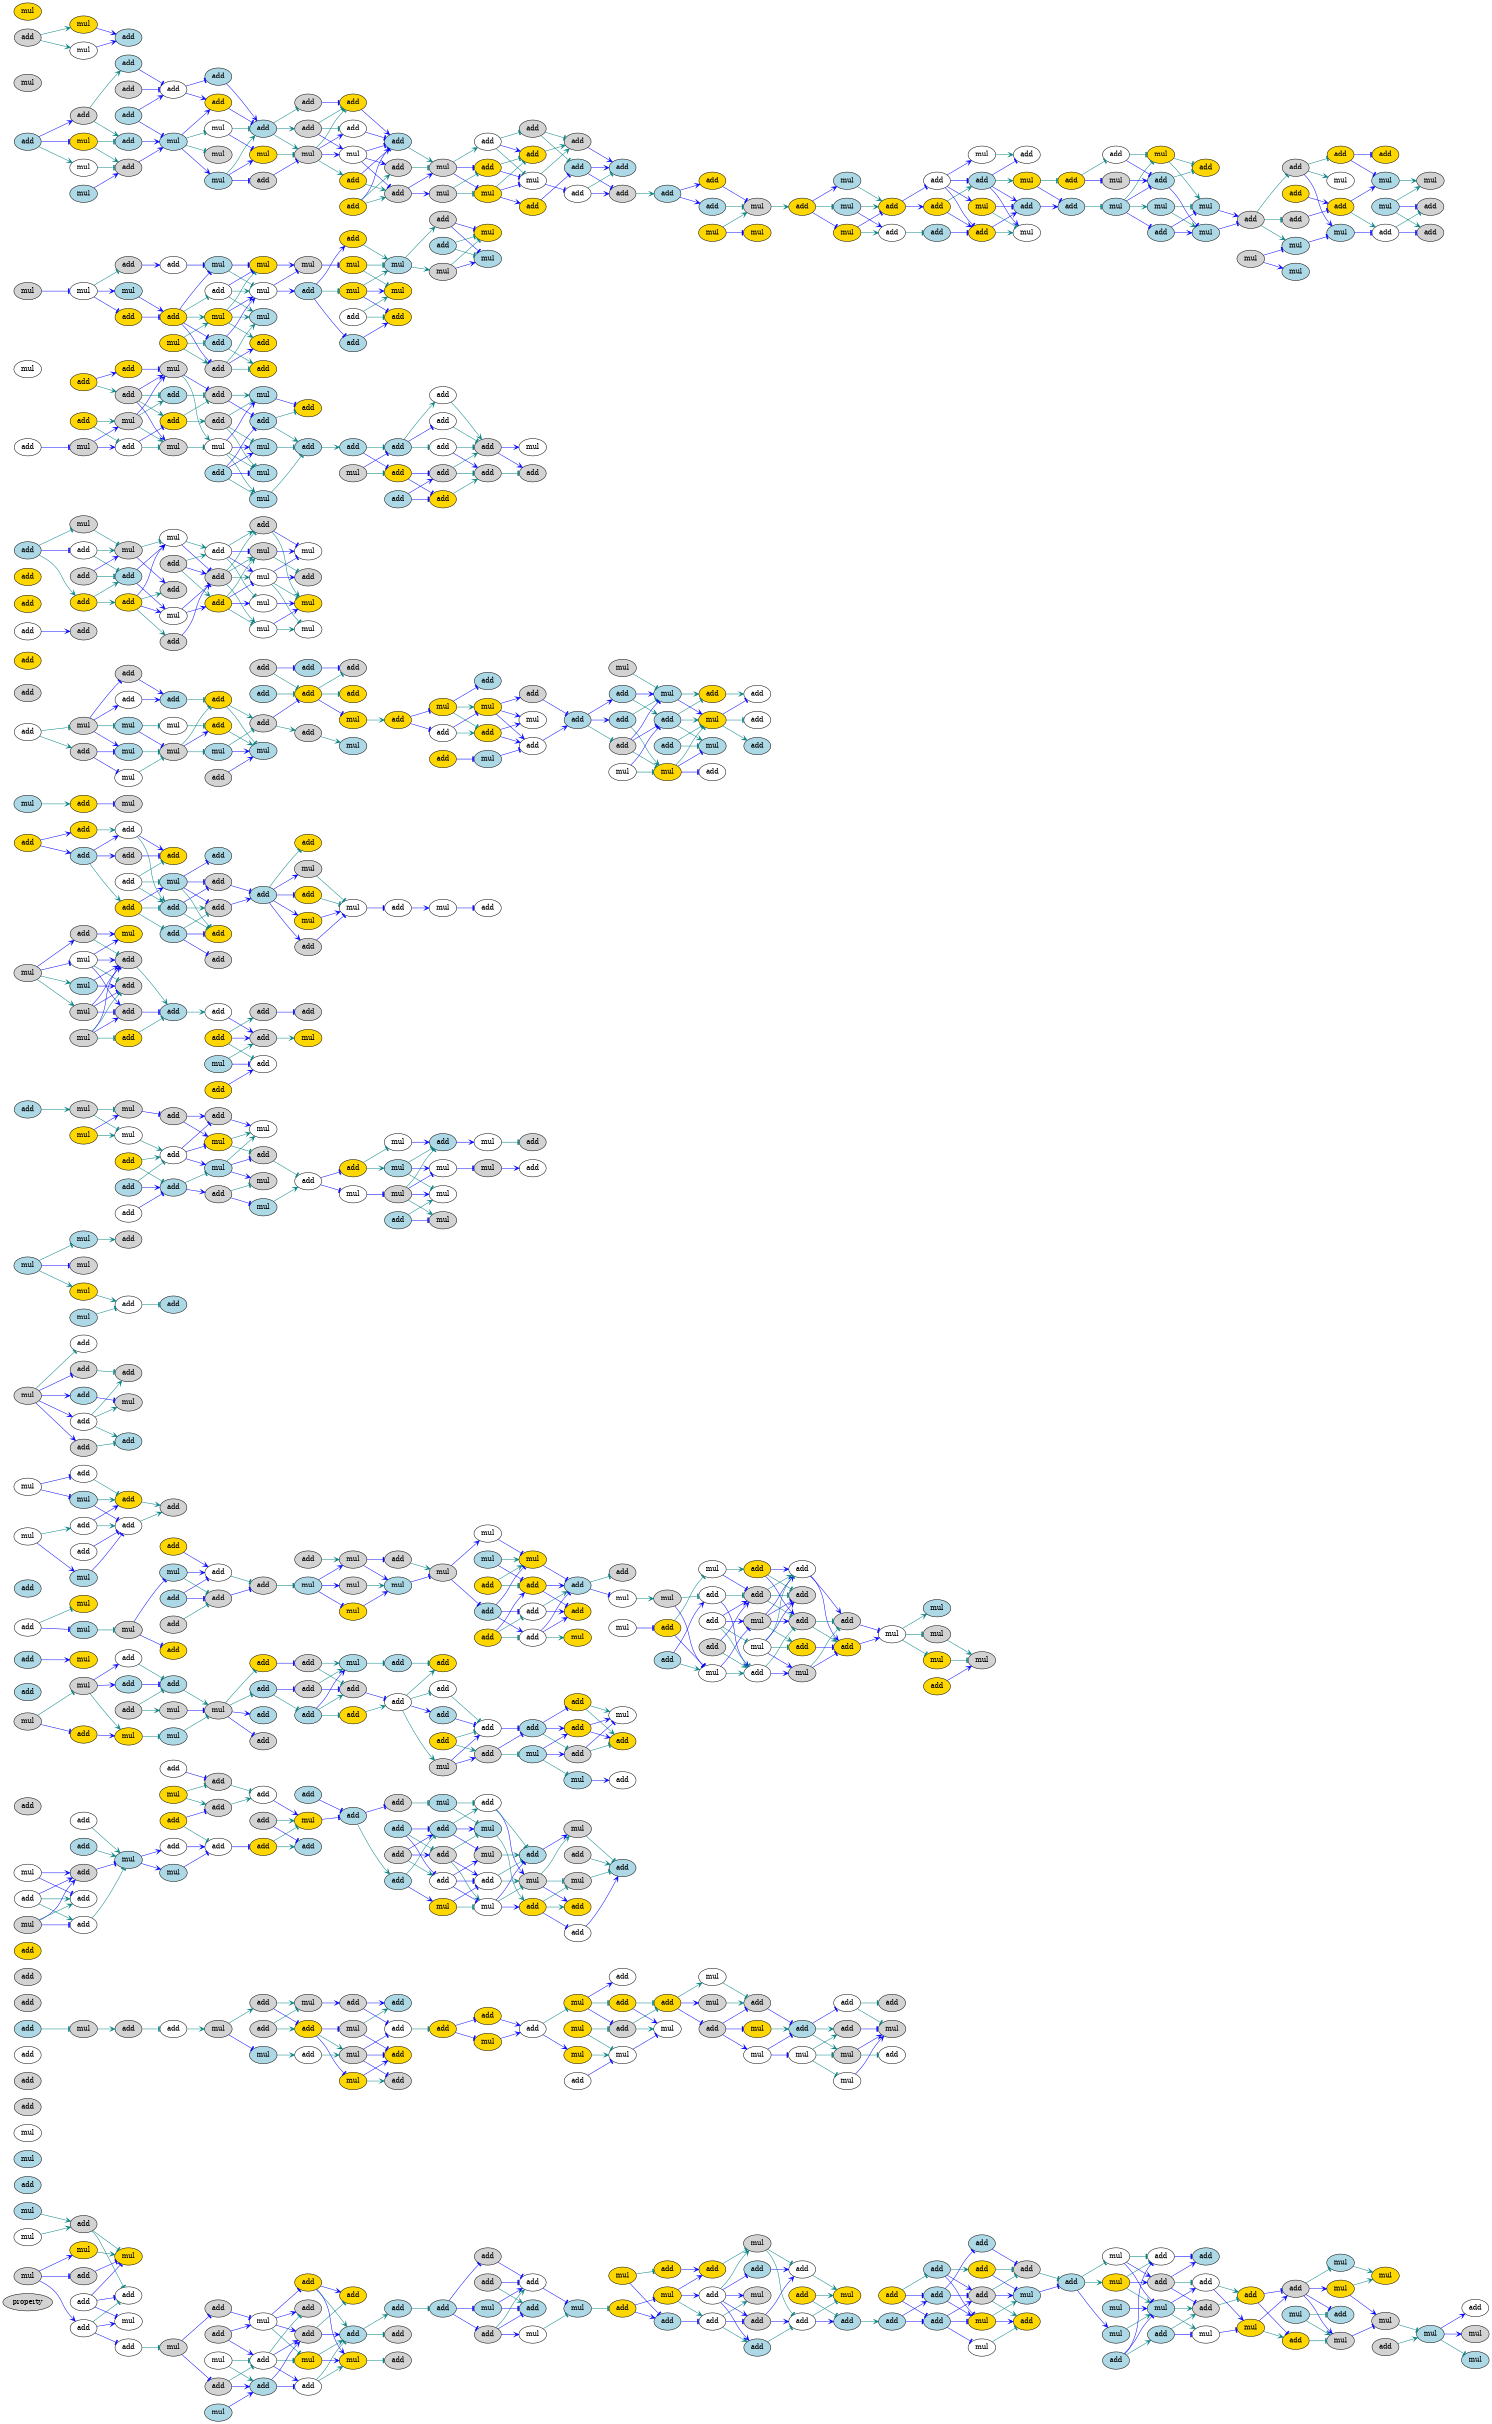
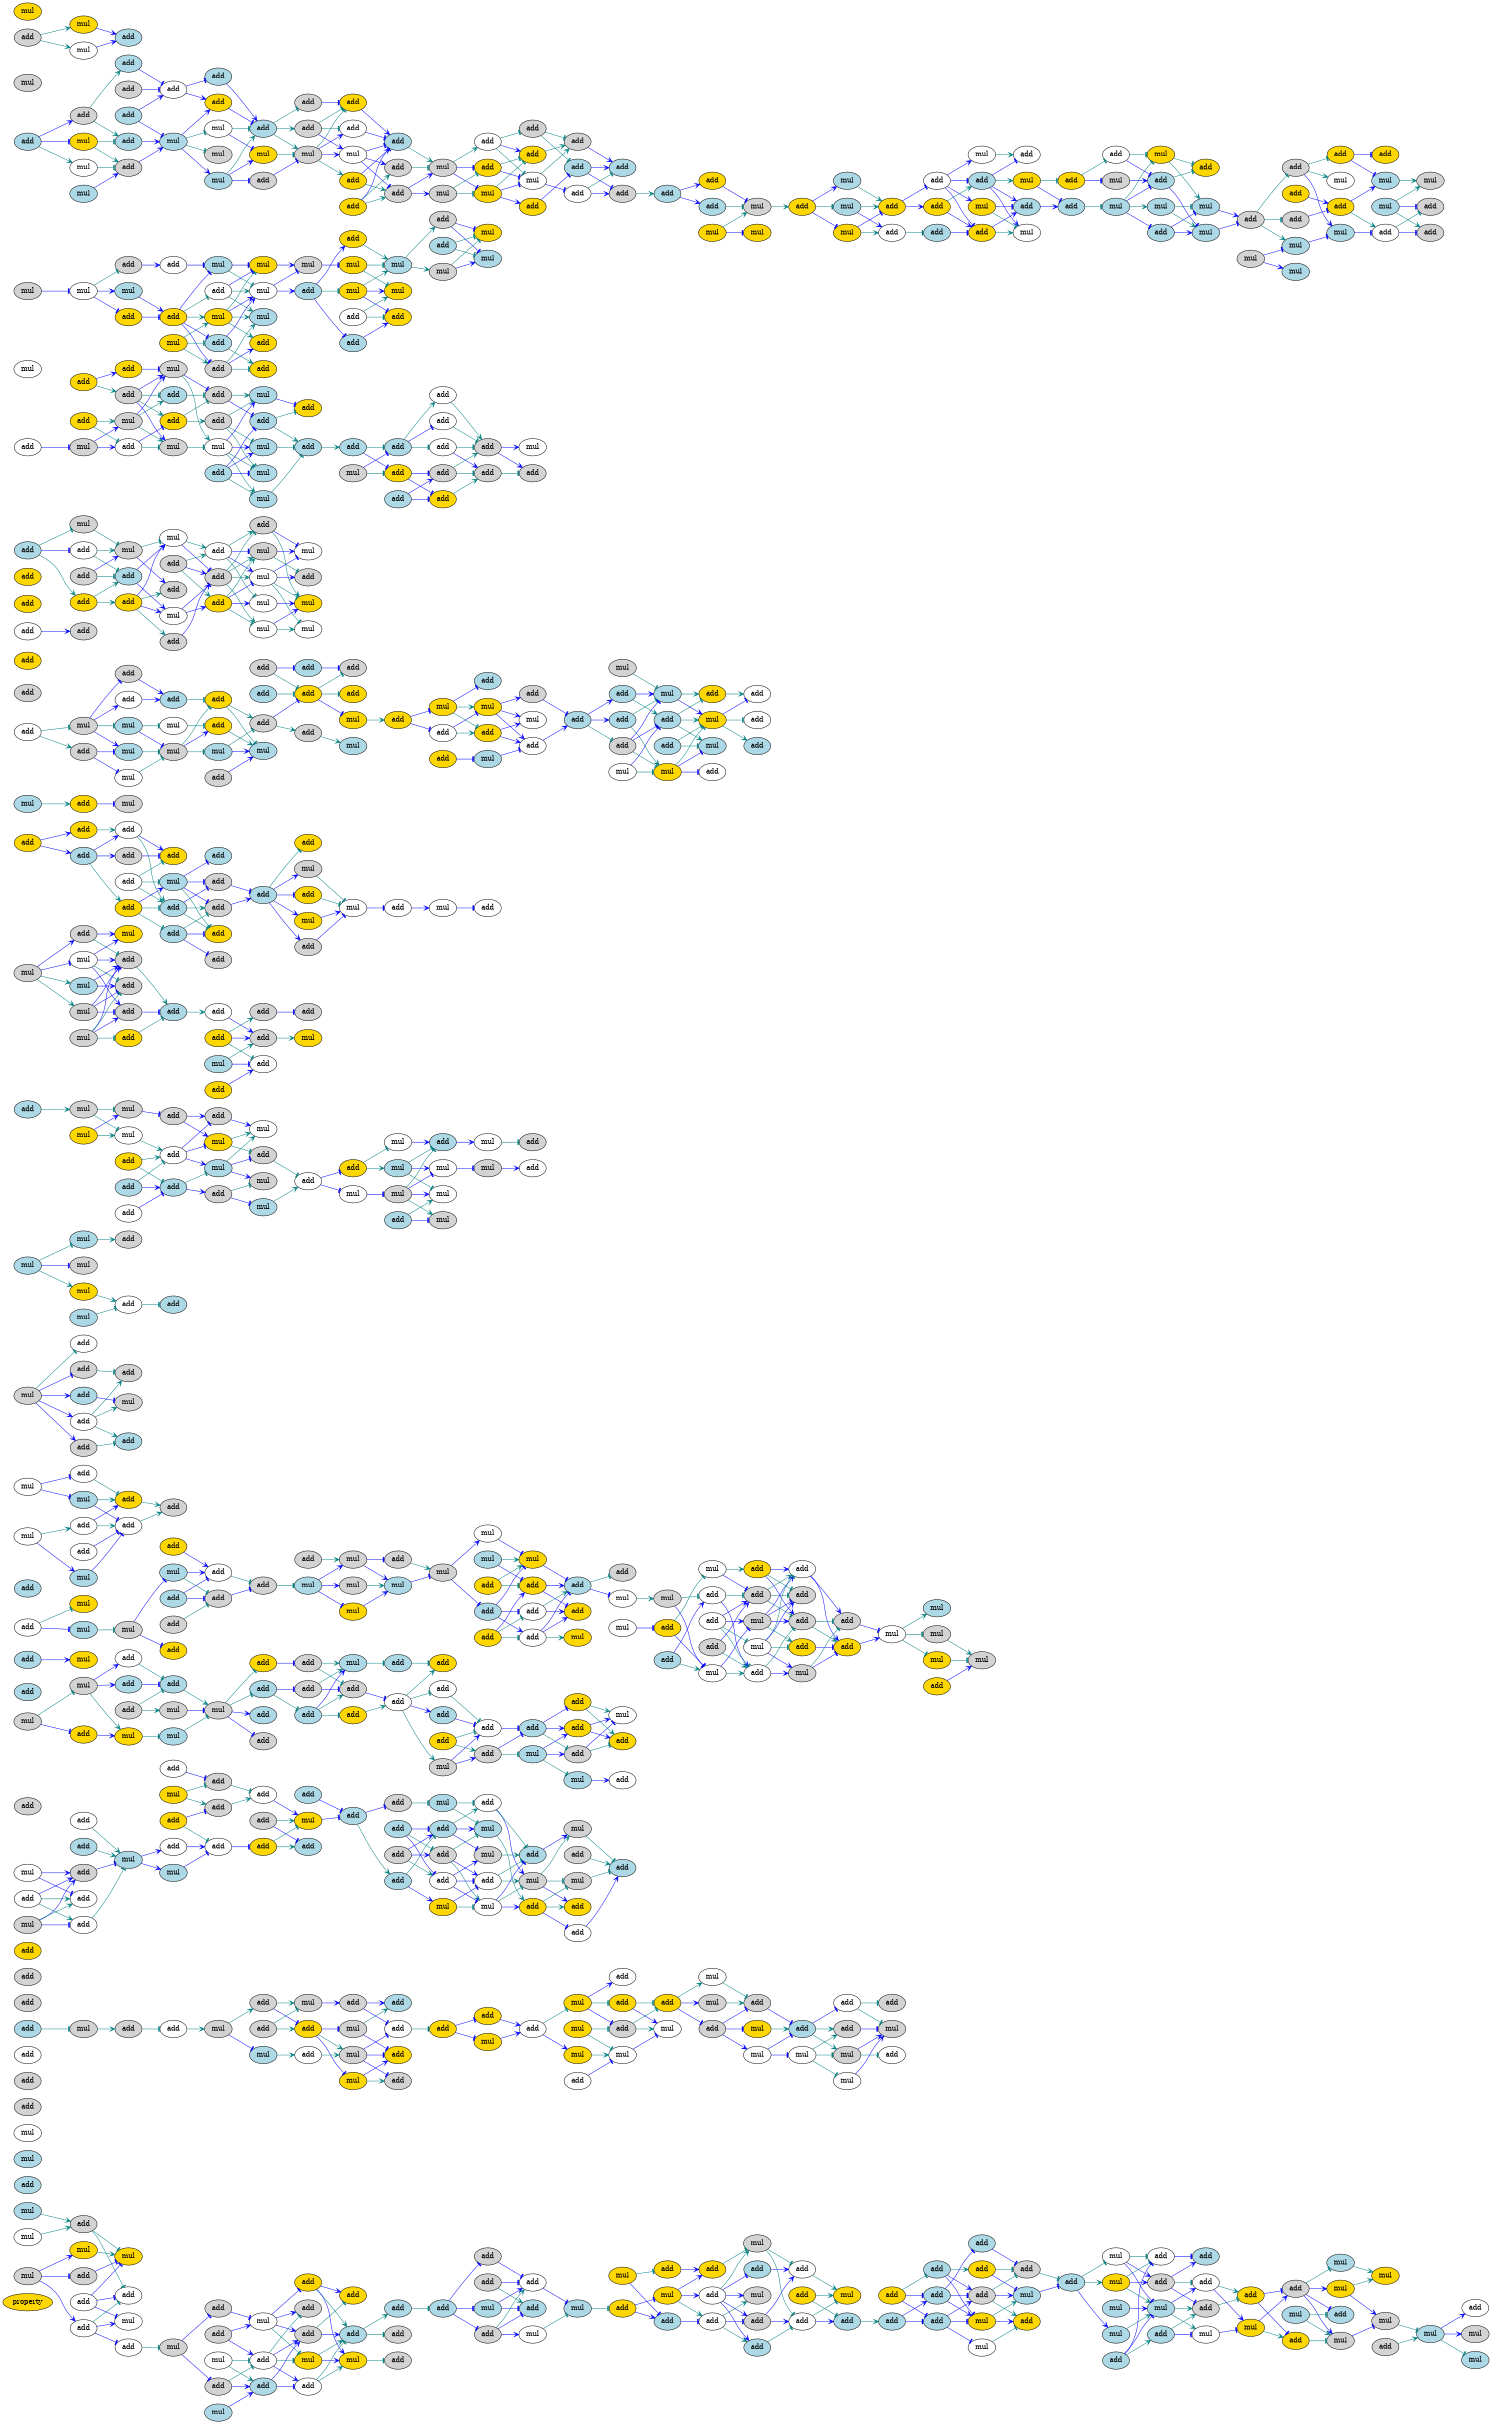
node "property": fillcolor lightgrey -> gold
